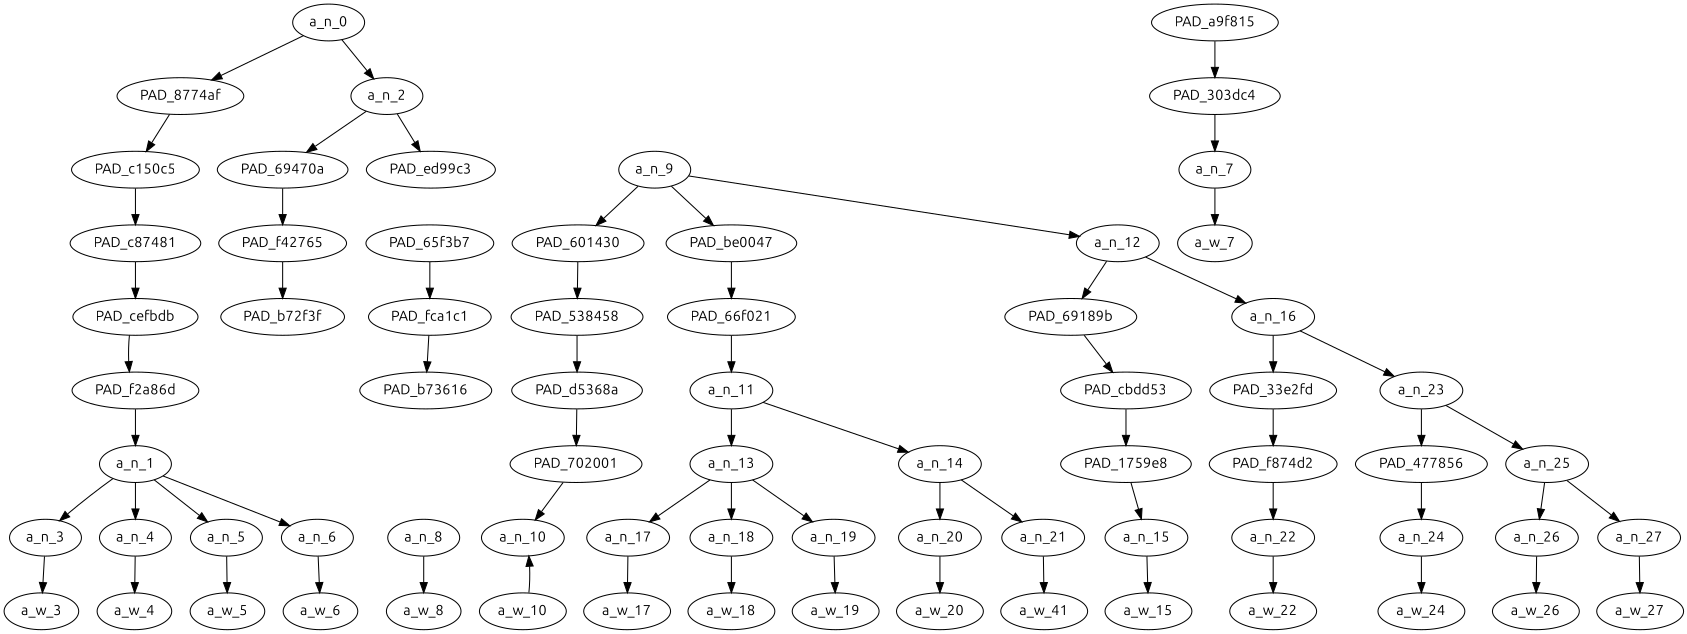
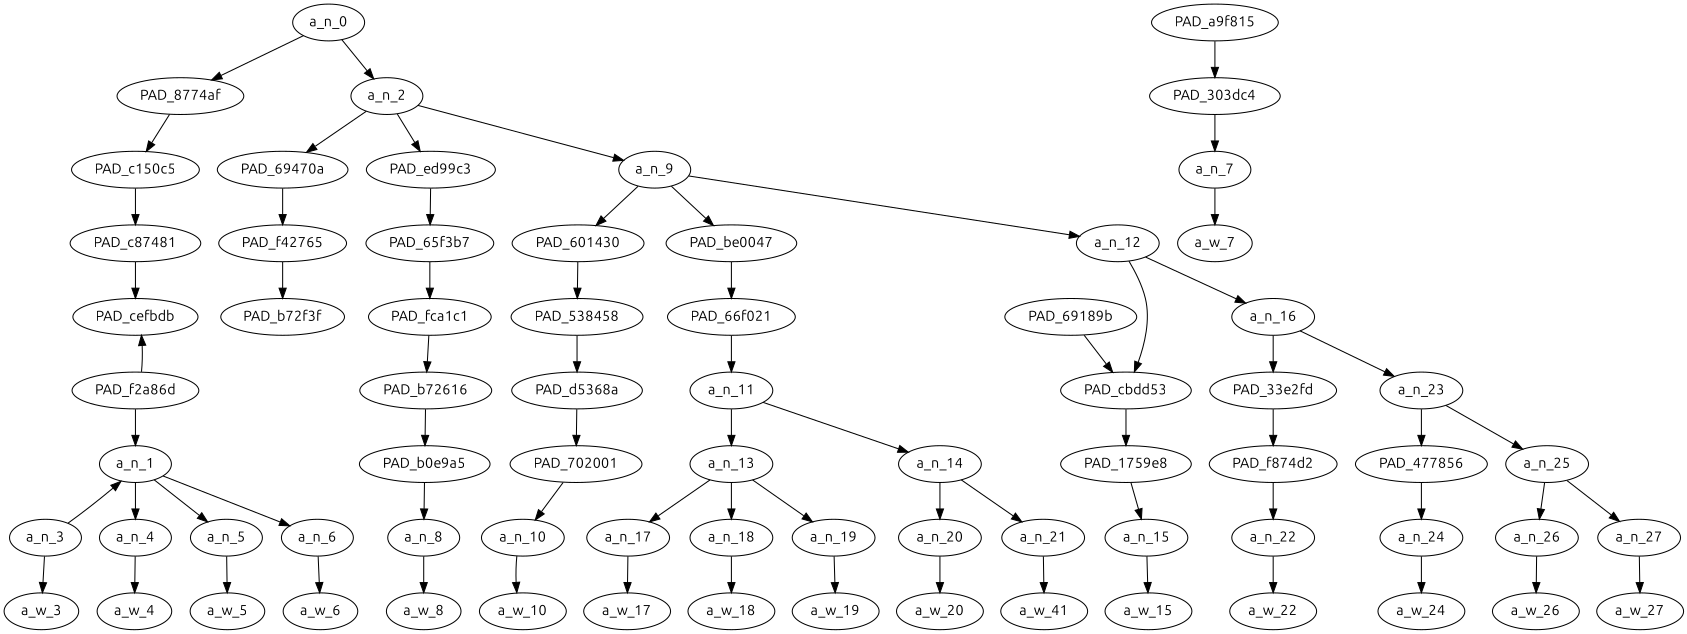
edge "a_n_2" -> "a_n_9": added
edge "PAD_ed99c3" -> "PAD_65f3b7": added
edge "a_n_12" -> "PAD_69189b": now "a_n_12" -> "PAD_cbdd53"
edge "PAD_cefbdb" -> "PAD_f2a86d": reversed
node "PAD_b73616": label "PAD_b73616" -> "PAD_b72616"
node "PAD_b0e9a5": added
edge "a_n_1" -> "a_n_3": reversed
edge "a_w_10" -> "a_n_10": reversed
